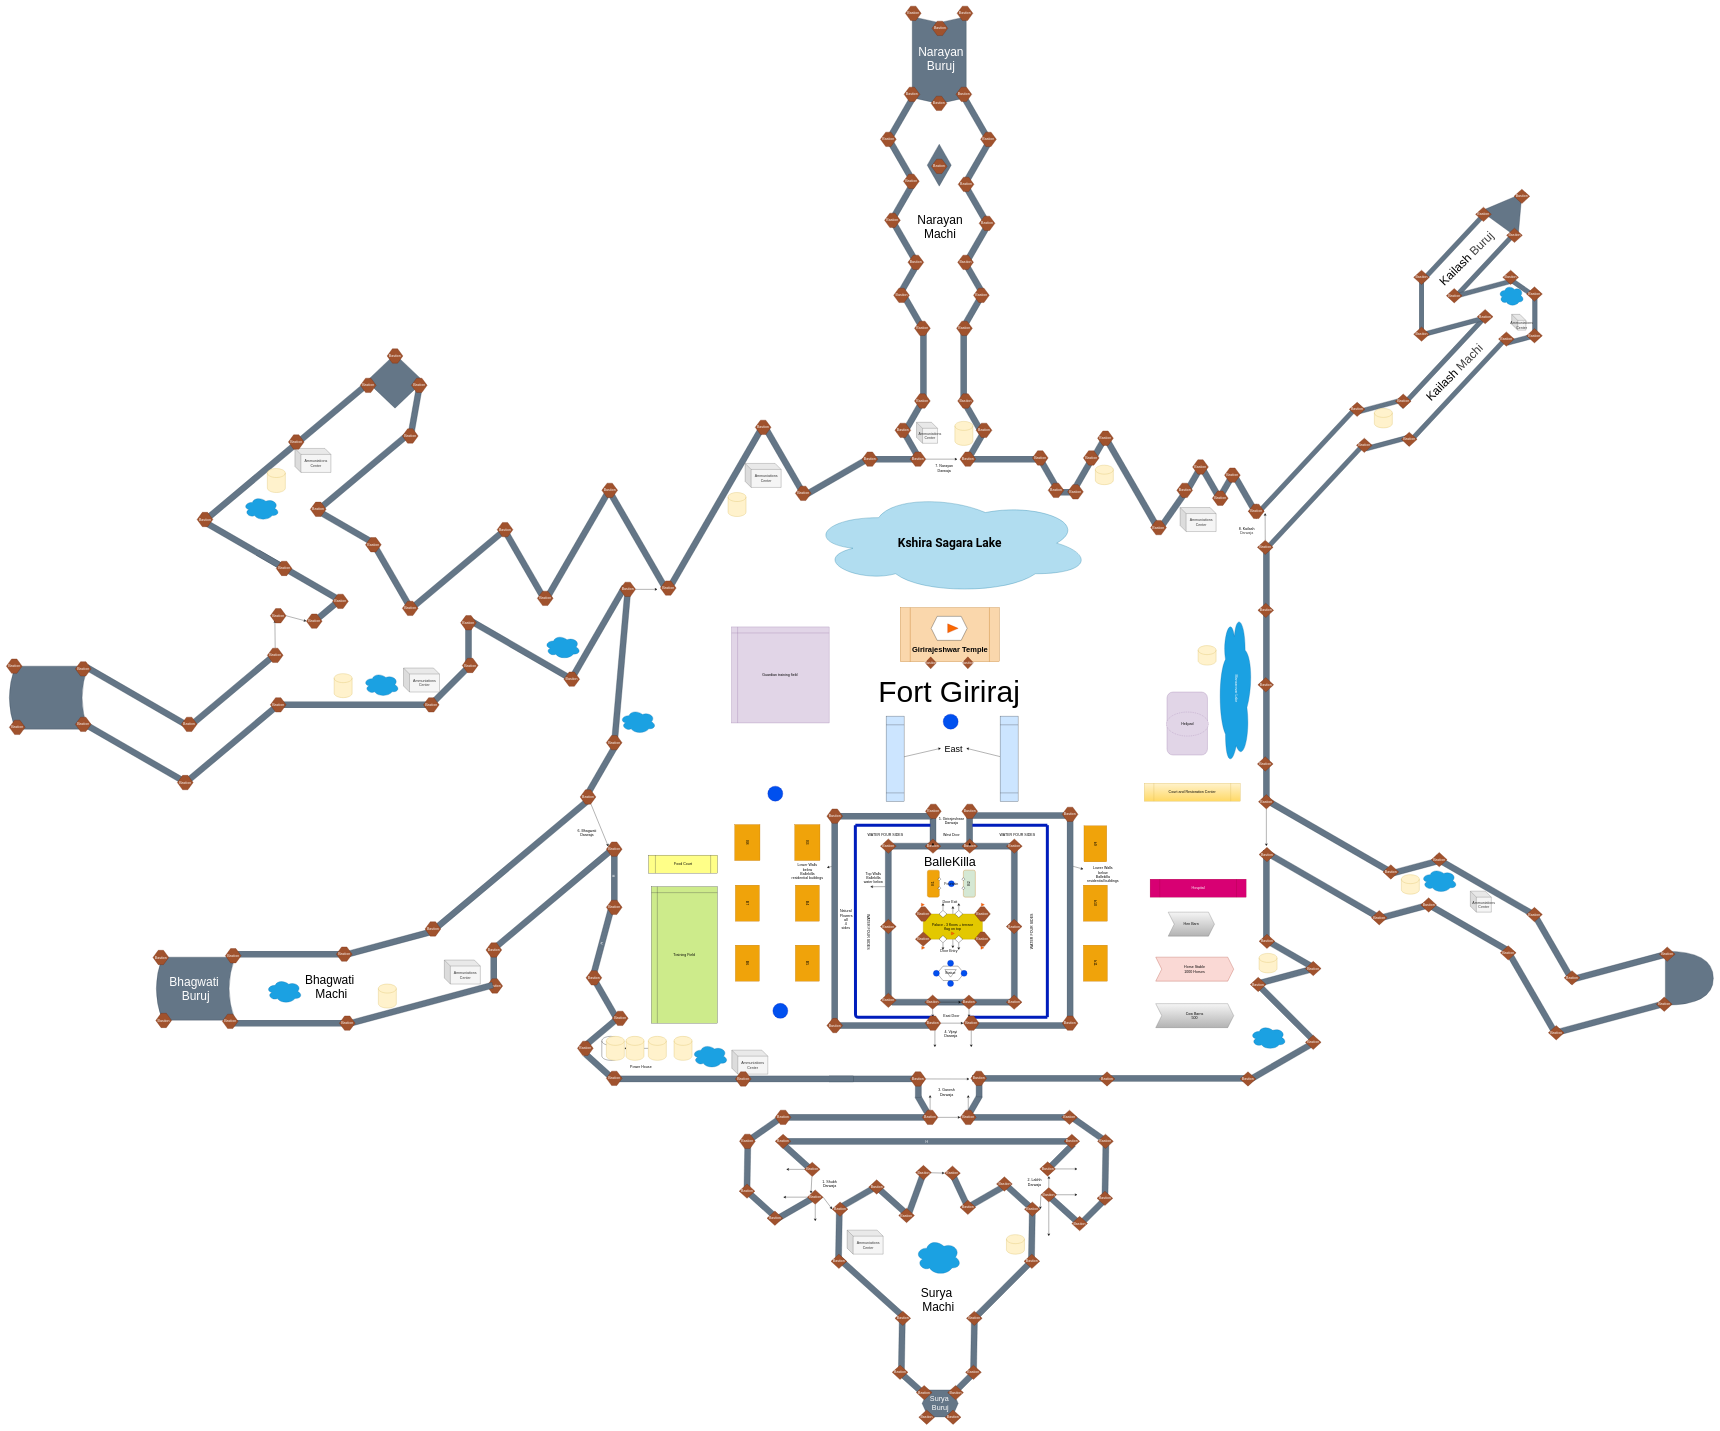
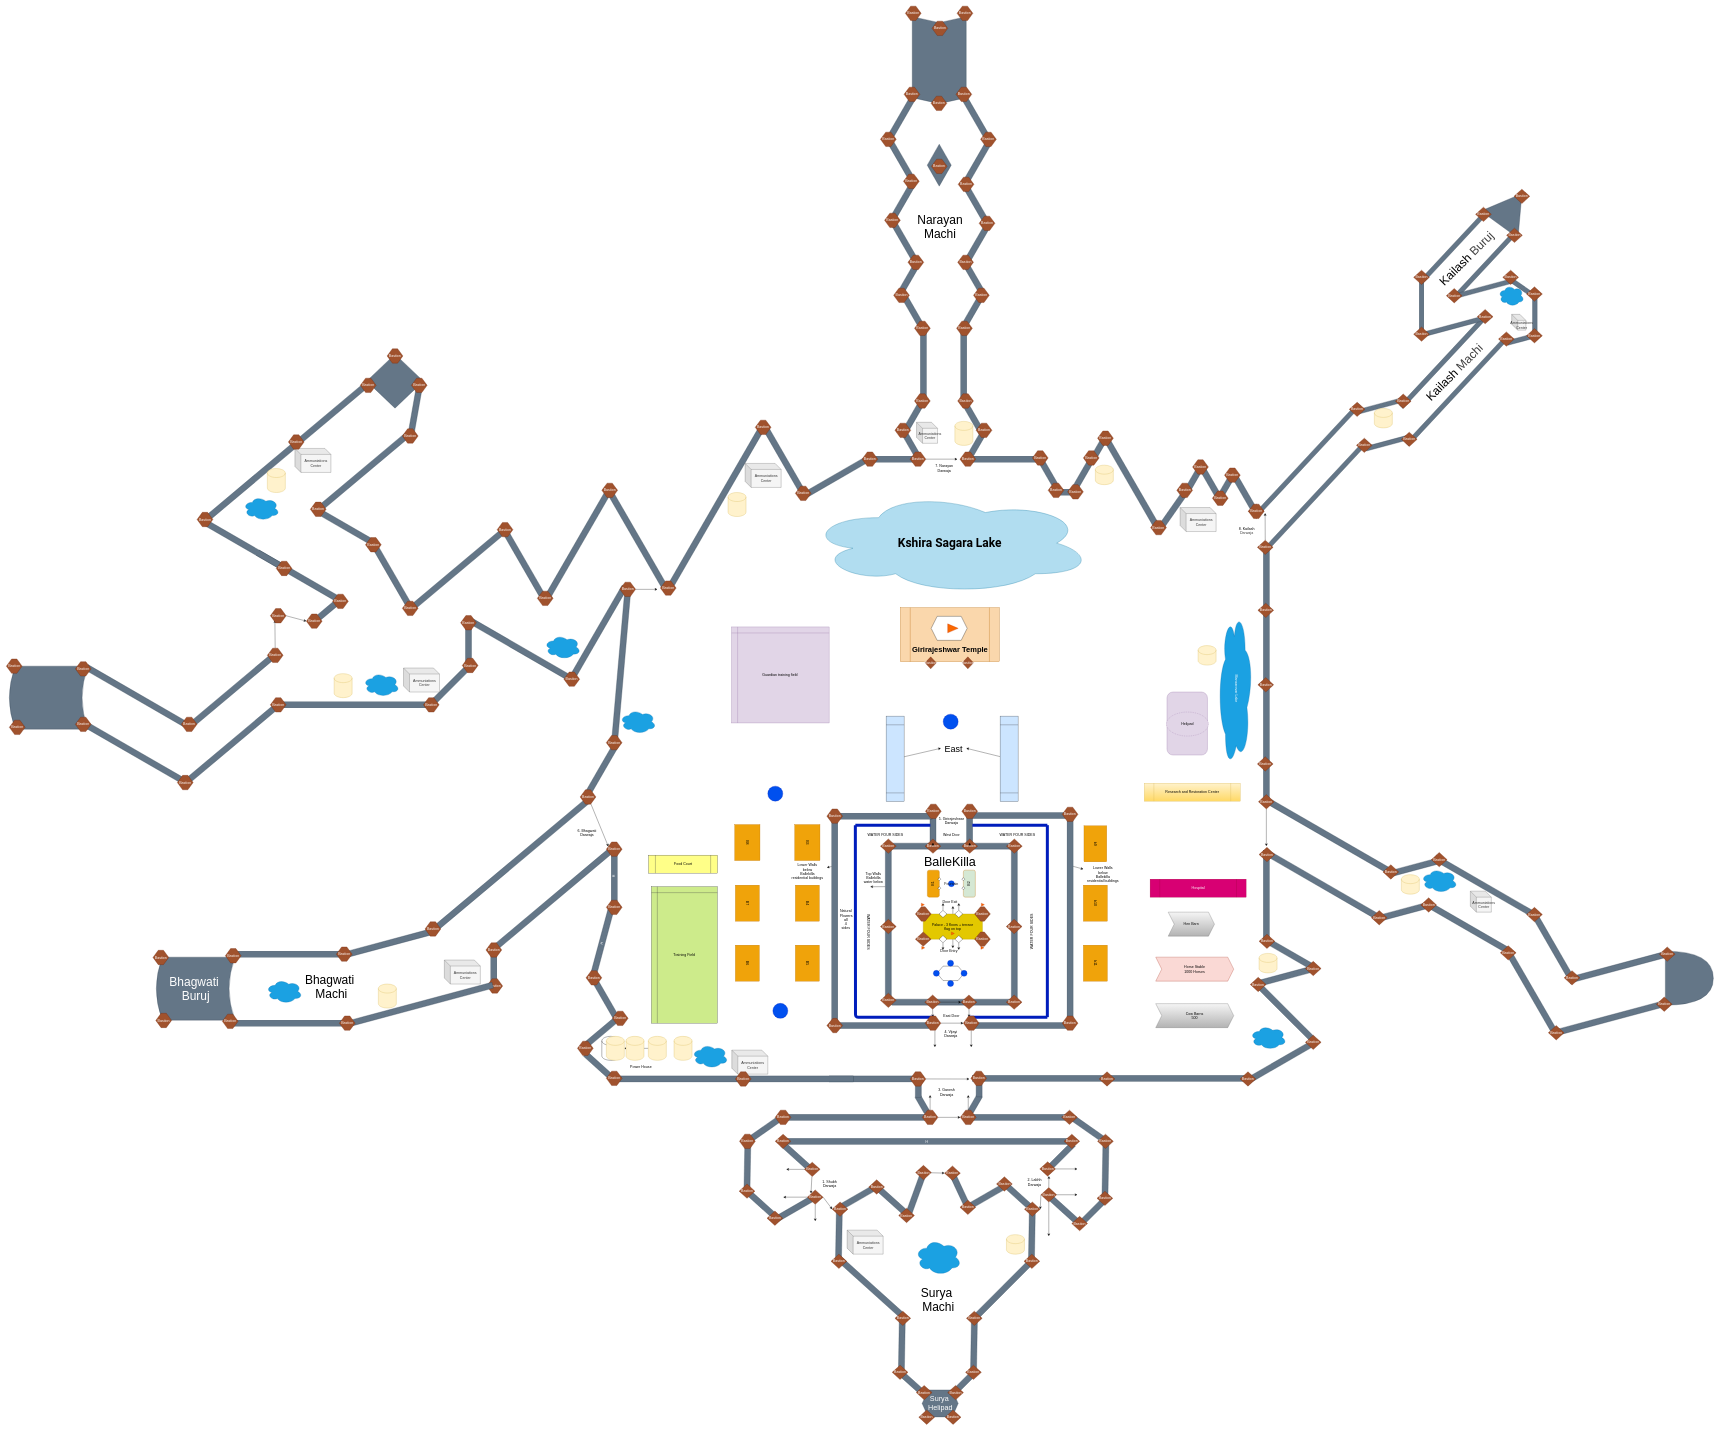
node "Narayan Buruj": removed
node "Fort Giriraj": removed
node "Court and Restoration Center": label "Court and Restoration Center" -> "Research and Restoration Center"
node "Statue": removed
node "Surya Buruj": label "Surya Buruj" -> "Surya Helipad"
